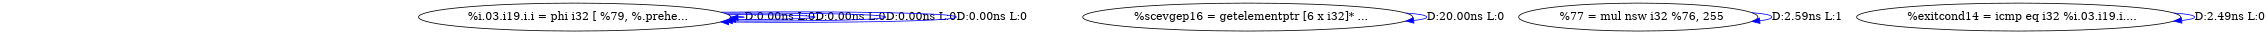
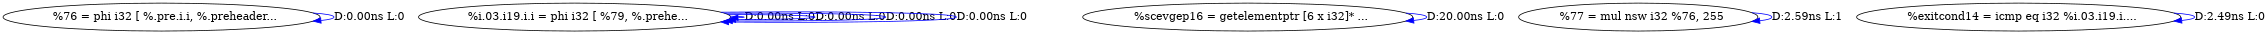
node "%76 = phi i32 [ %.pre.i.i, %.preheader...": added
